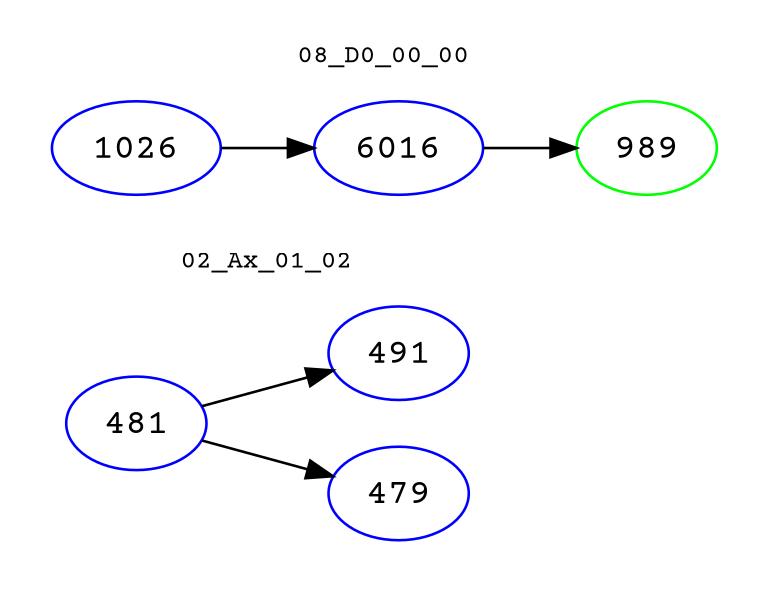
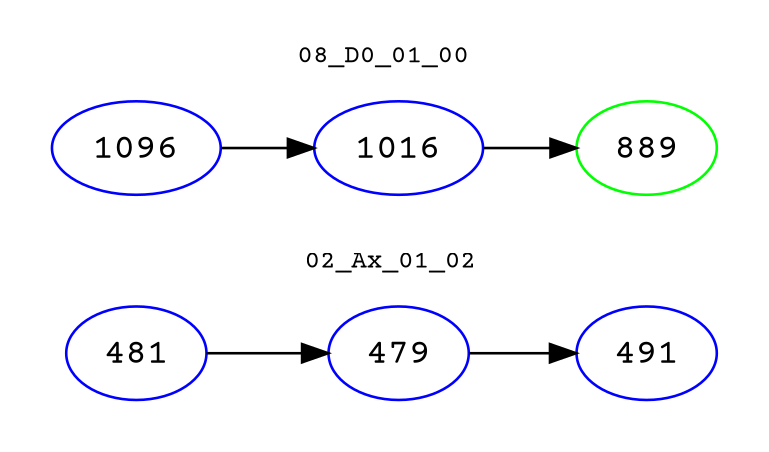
cluster "08_D0_00_00": label "08_D0_00_00" -> "08_D0_01_00"
node "1026": label "1026" -> "1096"
node "6016": label "6016" -> "1016"
node "989": label "989" -> "889"
edge "481" -> "491": now "479" -> "491"
